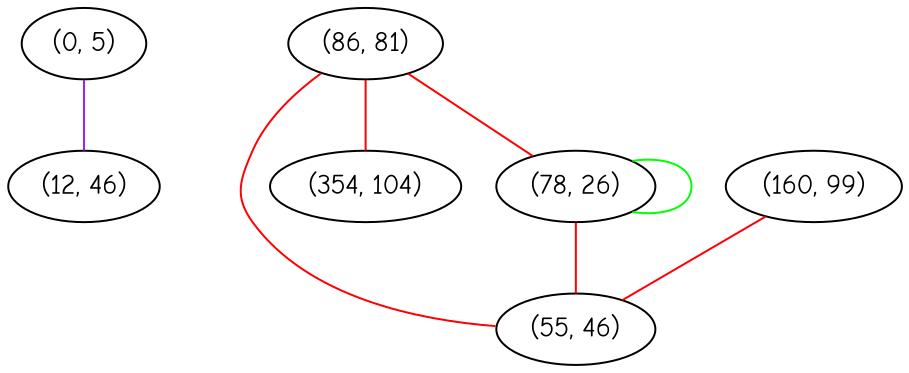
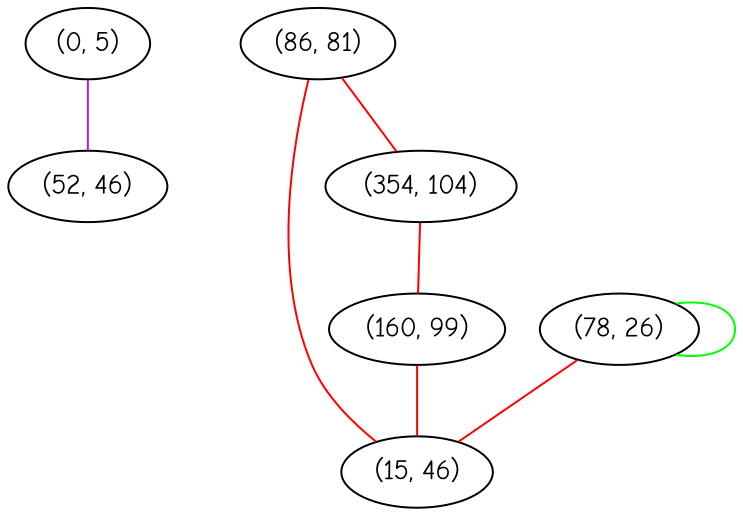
edge "(86, 81)" -- "(78, 26)": removed
node "(12, 46)": label "(12, 46)" -> "(52, 46)"
edge "(354, 104)" -- "(160, 99)": added
node "(55, 46)": label "(55, 46)" -> "(15, 46)"
